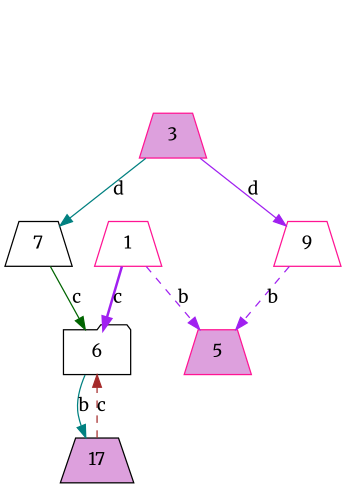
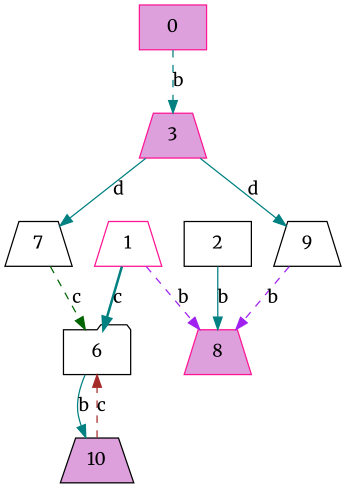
node "0": added
edge "3" -> "9": color purple -> teal
node "2": added
node "9": color deeppink -> black
edge "1" -> "6": color purple -> teal
edge "7" -> "6": style solid -> dashed
node "5": label "5" -> "8"
node "17": label "17" -> "10"
